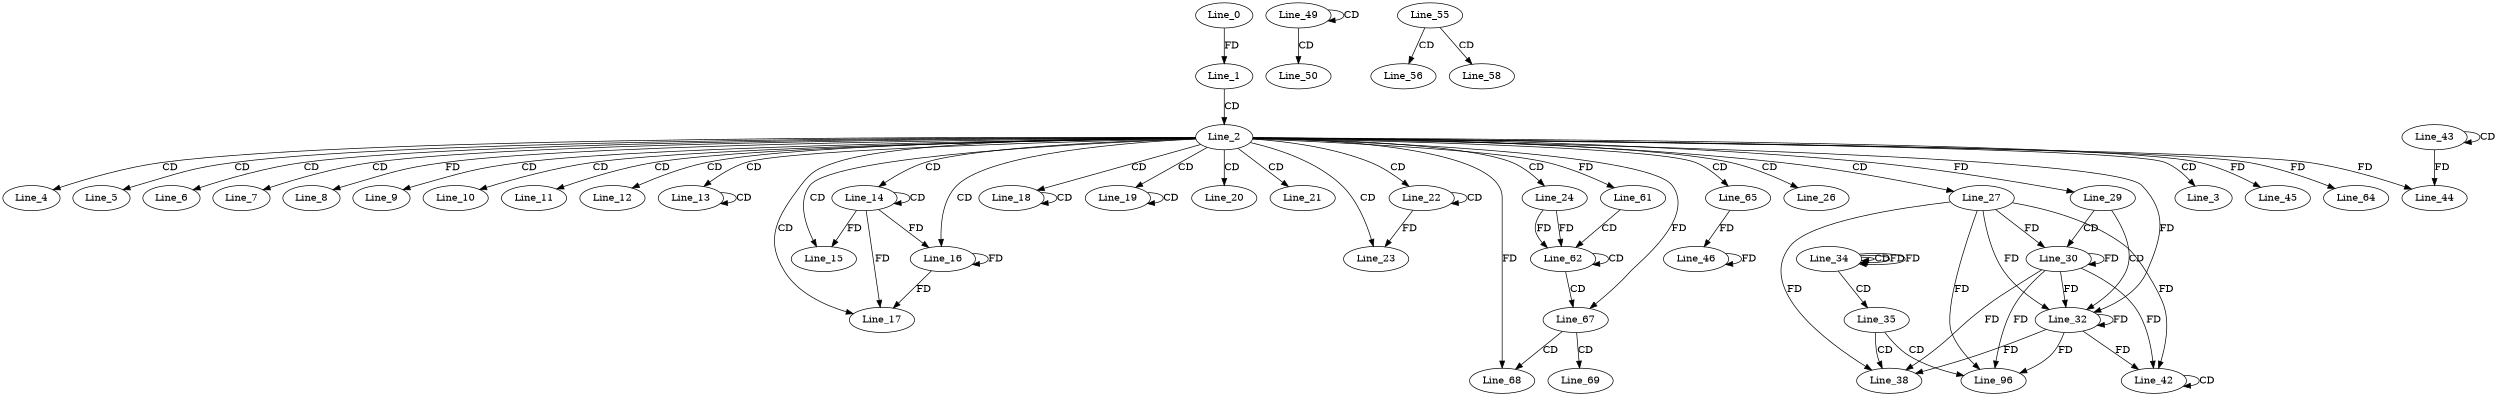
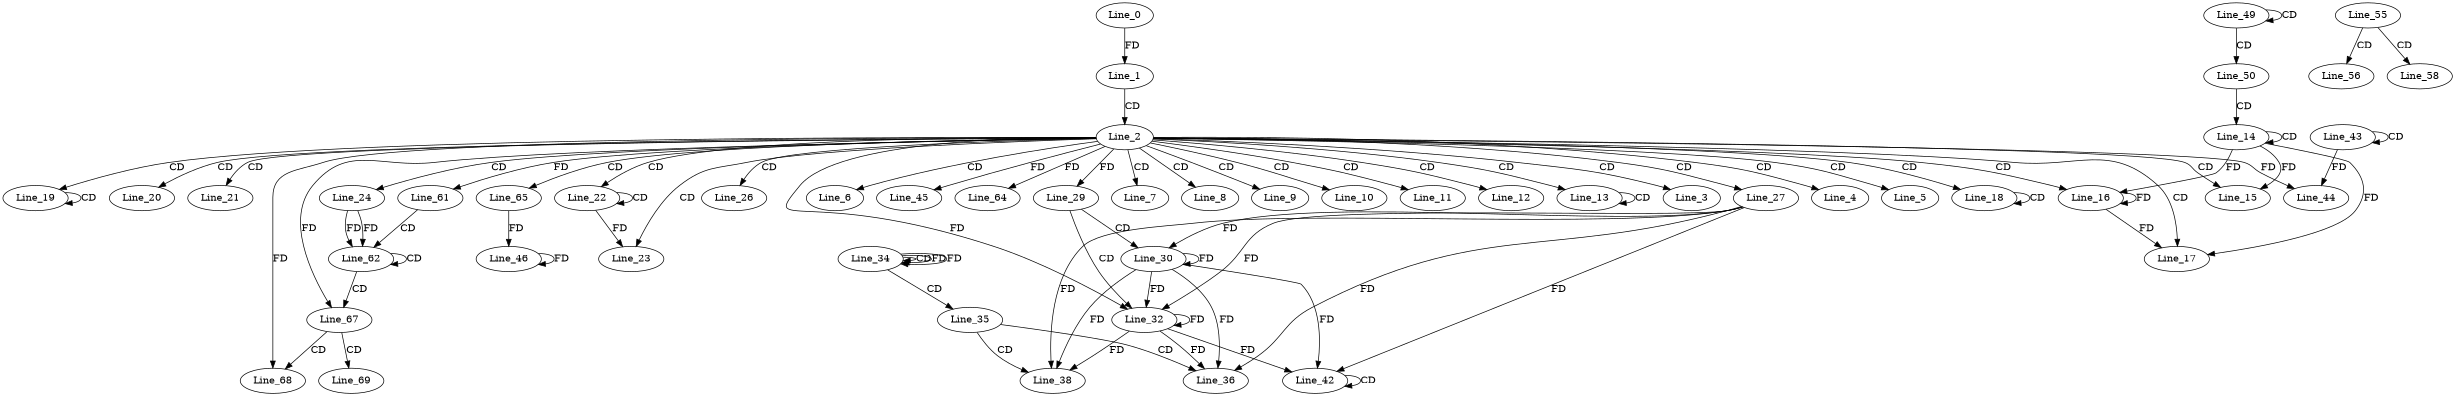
edge "Line_2" -> "Line_14": now "Line_50" -> "Line_14"
edge "Line_2" -> "Line_8": label "FD" -> "CD"
node "Line_96": label "Line_96" -> "Line_36"
